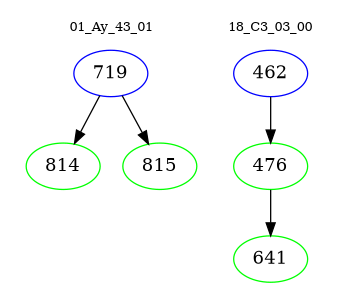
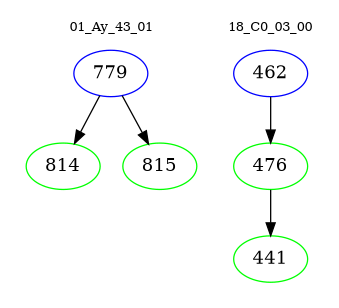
cluster "18_C3_03_00": label "18_C3_03_00" -> "18_C0_03_00"
node "719": label "719" -> "779"
node "641": label "641" -> "441"
